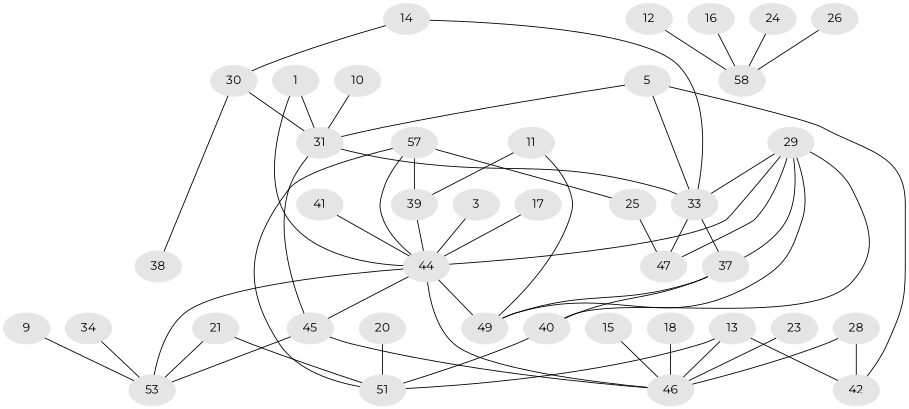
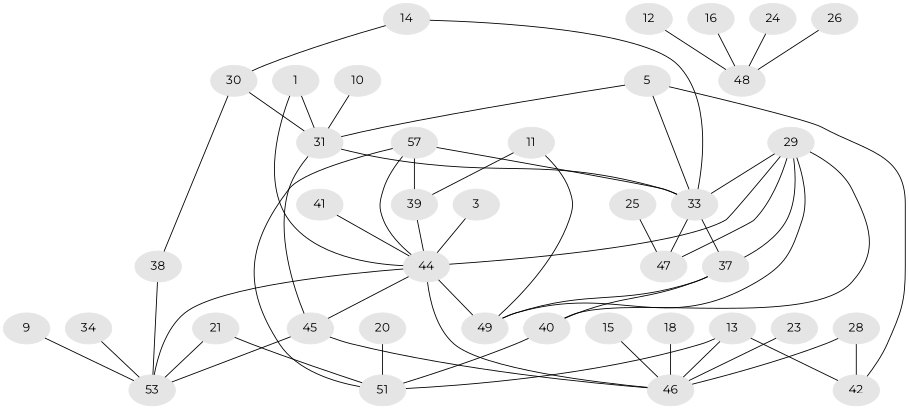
node "58": label "58" -> "48"
edge "57" -- "25": now "57" -- "33"
node "17": removed
edge "38" -- "53": added
